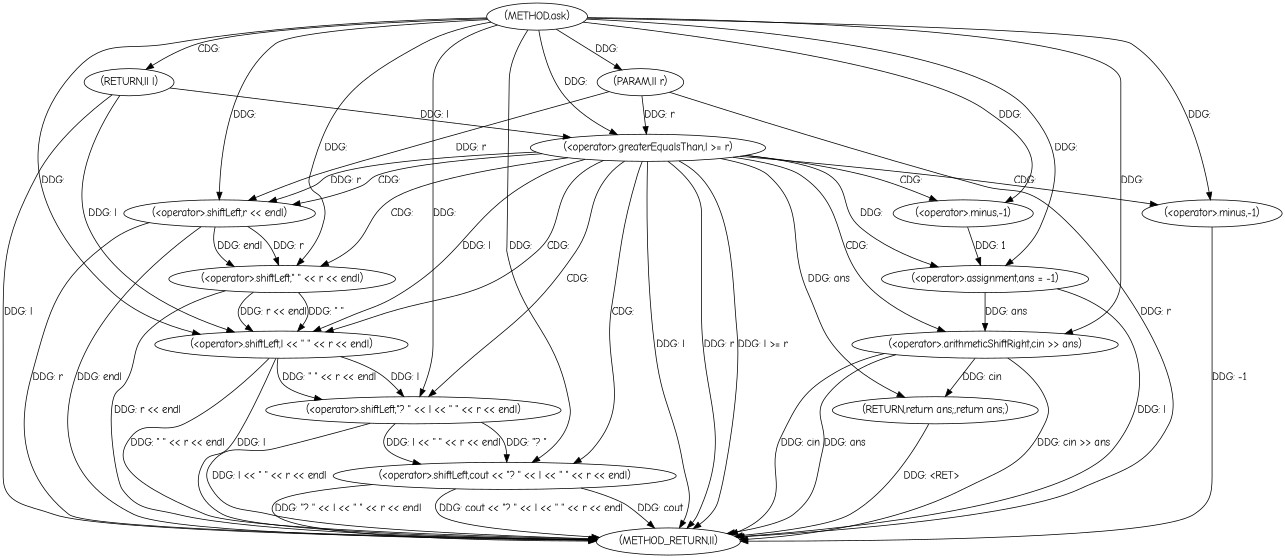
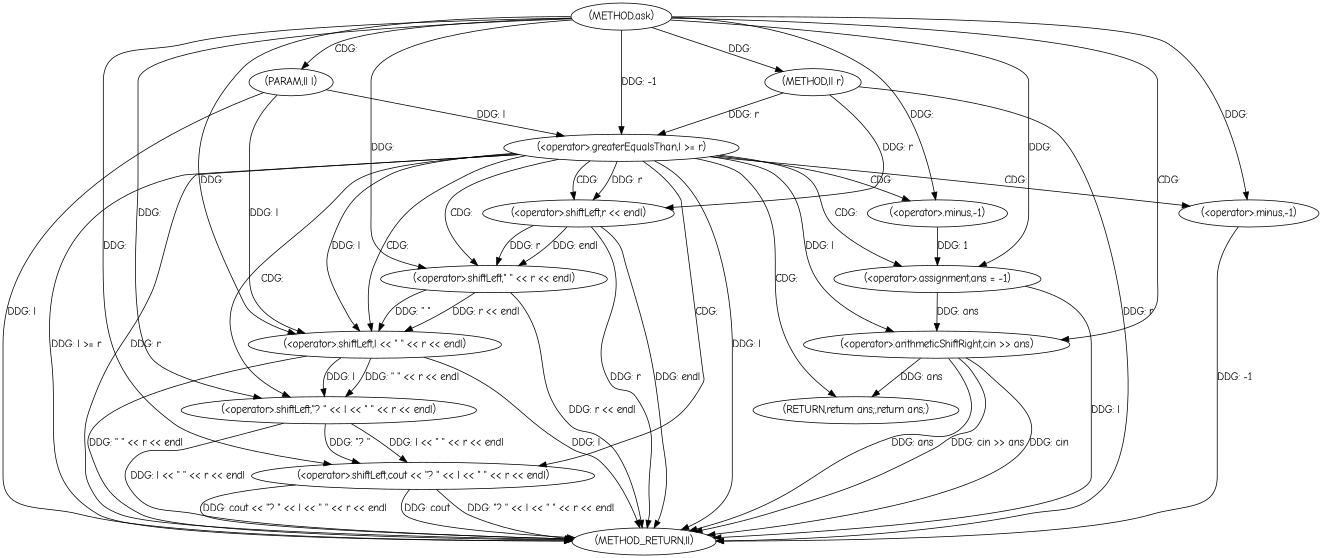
edge "(METHOD,ask)" -> "(<operator>.shiftLeft,r << endl)": removed, label "DDG:"
node "(RETURN,ll l)": label "(RETURN,ll l)" -> "(PARAM,ll l)"
edge "(METHOD,ask)" -> "(<operator>.greaterEqualsThan,l >= r)": label "DDG: " -> "DDG: -1"
node "(PARAM,ll r)": label "(PARAM,ll r)" -> "(METHOD,ll r)"
edge "(METHOD,ask)" -> "(<operator>.arithmeticShiftRight,cin >> ans)": label "DDG: " -> "CDG: "
edge "(<operator>.greaterEqualsThan,l >= r)" -> "(<operator>.assignment,ans = -1)": label "DDG: " -> "CDG: "
edge "(<operator>.greaterEqualsThan,l >= r)" -> "(<operator>.arithmeticShiftRight,cin >> ans)": label "CDG: " -> "DDG: l"
edge "(<operator>.greaterEqualsThan,l >= r)" -> "(RETURN,return ans;,return ans;)": label "DDG: ans" -> "CDG: "
edge "(<operator>.arithmeticShiftRight,cin >> ans)" -> "(RETURN,return ans;,return ans;)": label "DDG: cin" -> "DDG: ans"
edge "(RETURN,return ans;,return ans;)" -> "(METHOD_RETURN,ll)": removed, label "DDG: <RET>"
